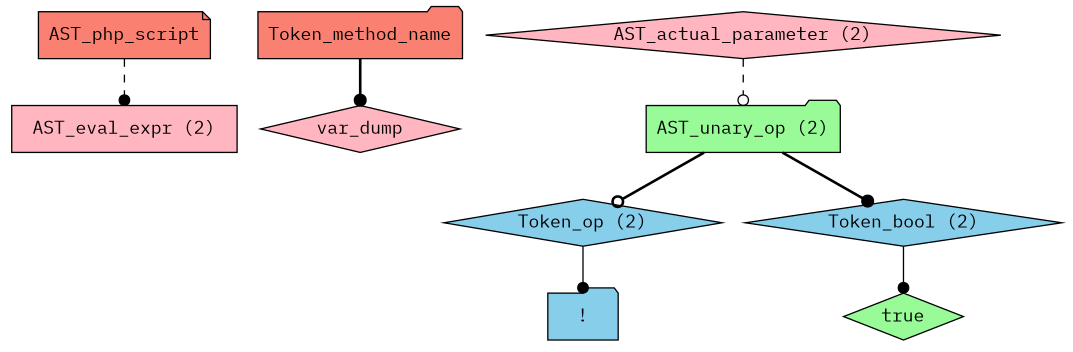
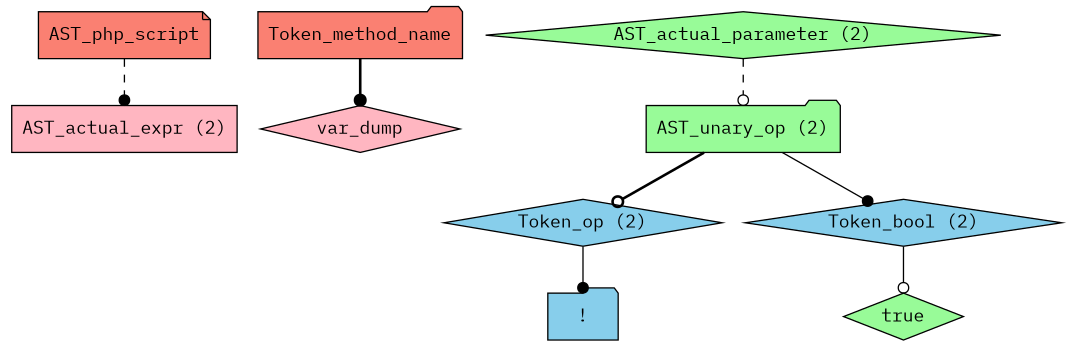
node "AST_actual_parameter (2)": fillcolor lightpink -> palegreen
node "AST_eval_expr (2)": label "AST_eval_expr (2)" -> "AST_actual_expr (2)"
edge "AST_unary_op (2)" -> "Token_bool (2)": style bold -> solid
edge "Token_bool (2)" -> "true": arrowhead dot -> odot
